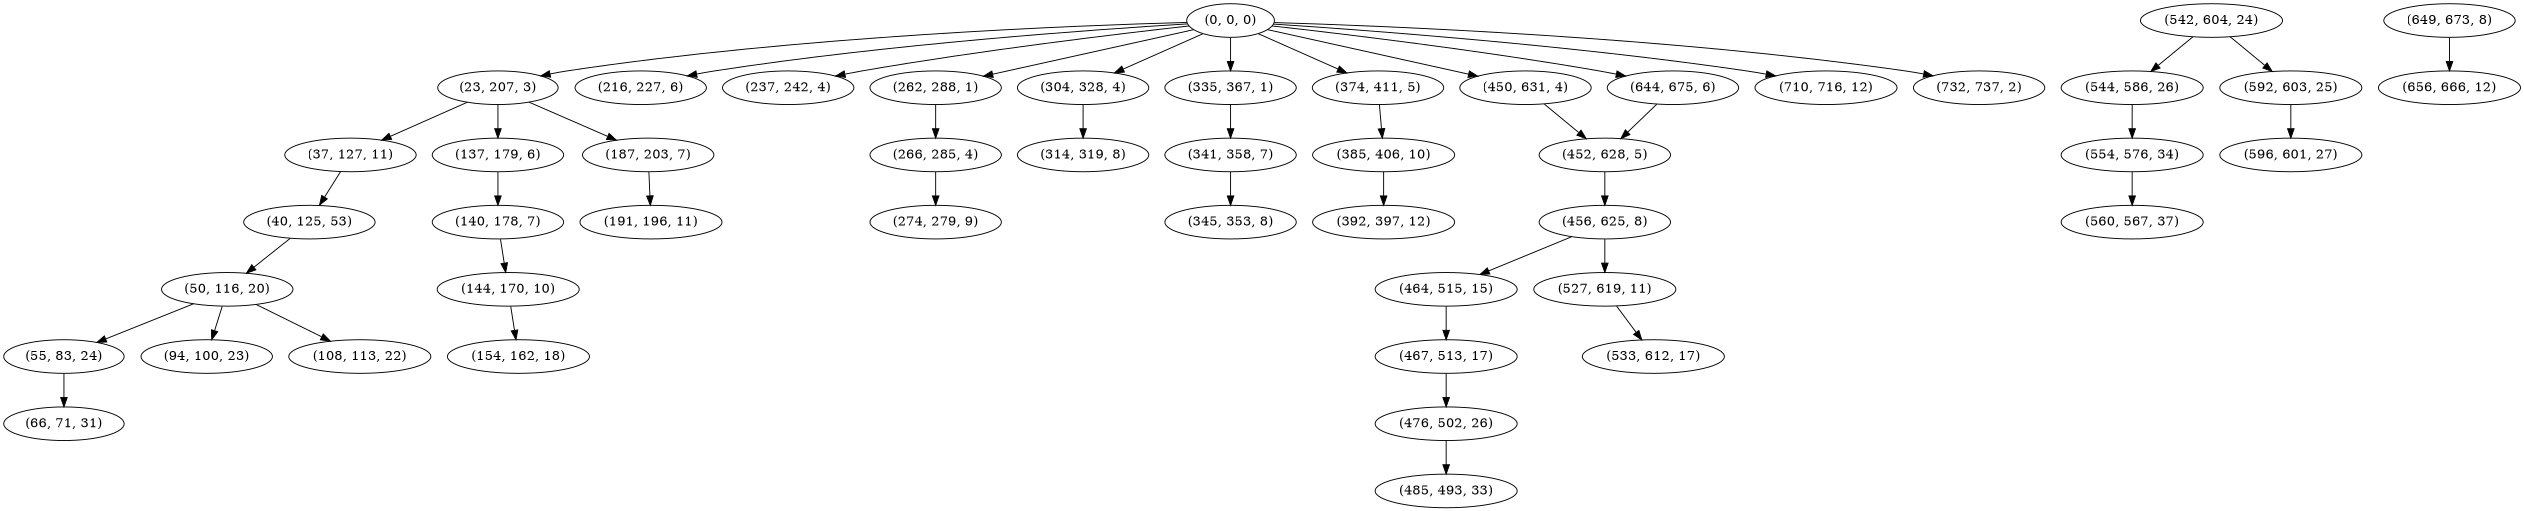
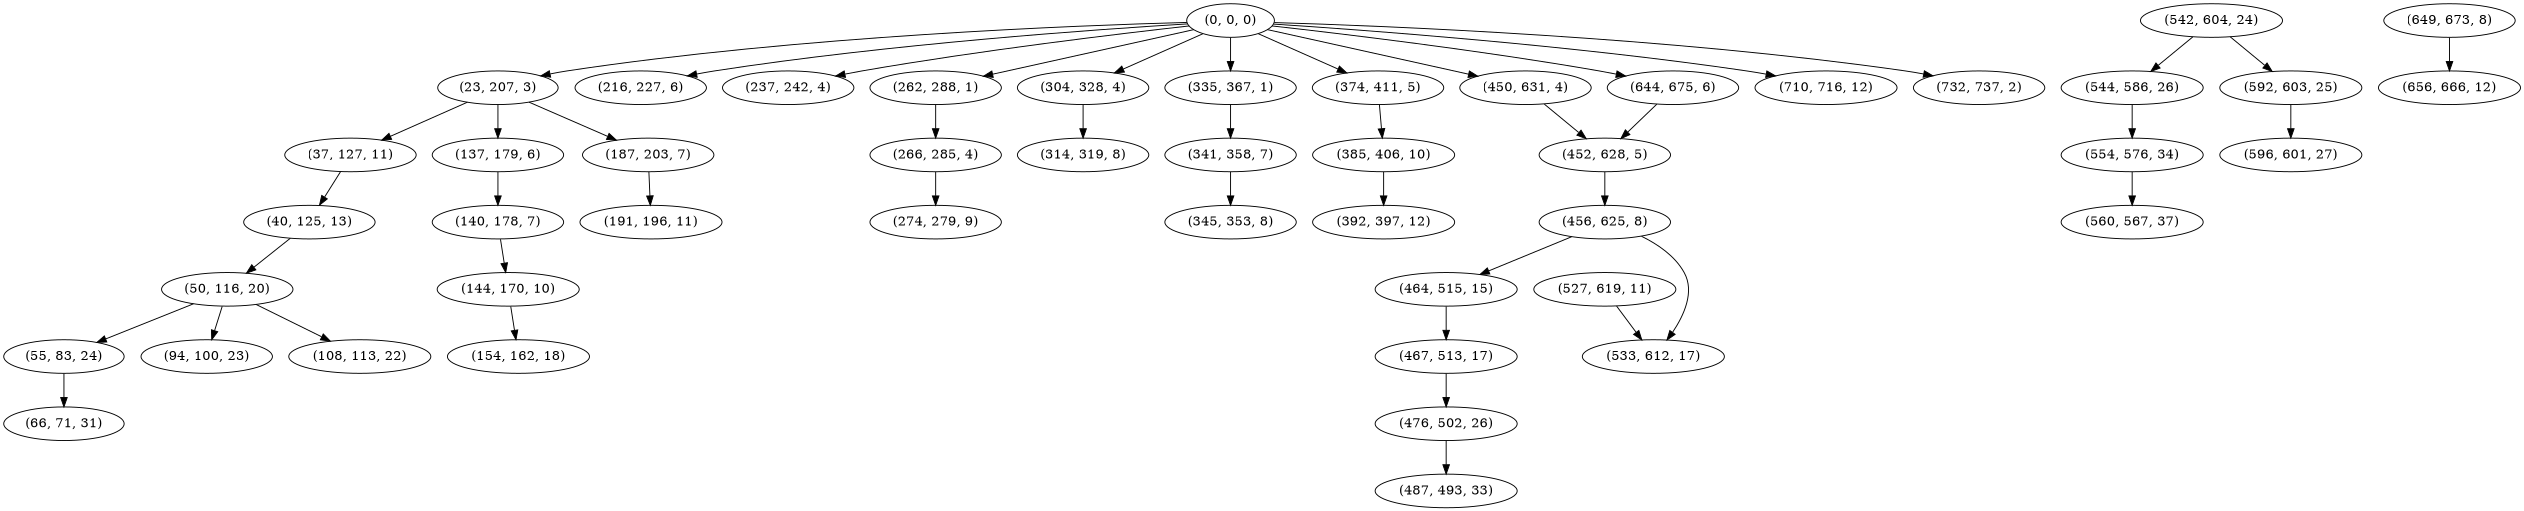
node "(40, 125, 53)": label "(40, 125, 53)" -> "(40, 125, 13)"
edge "(456, 625, 8)" -> "(527, 619, 11)": now "(456, 625, 8)" -> "(533, 612, 17)"
node "(485, 493, 33)": label "(485, 493, 33)" -> "(487, 493, 33)"
